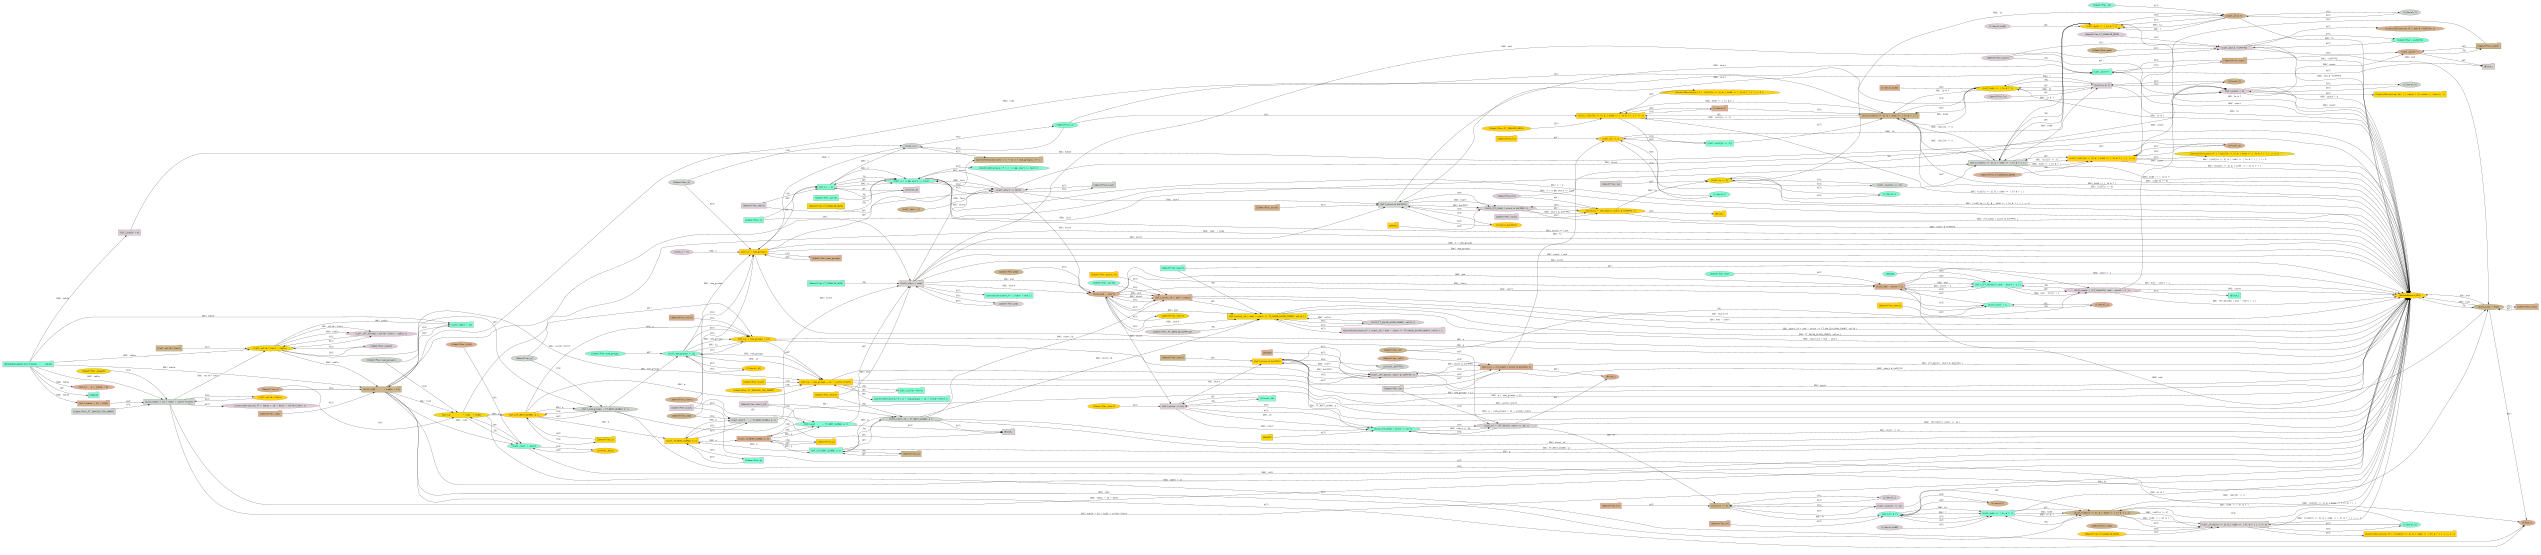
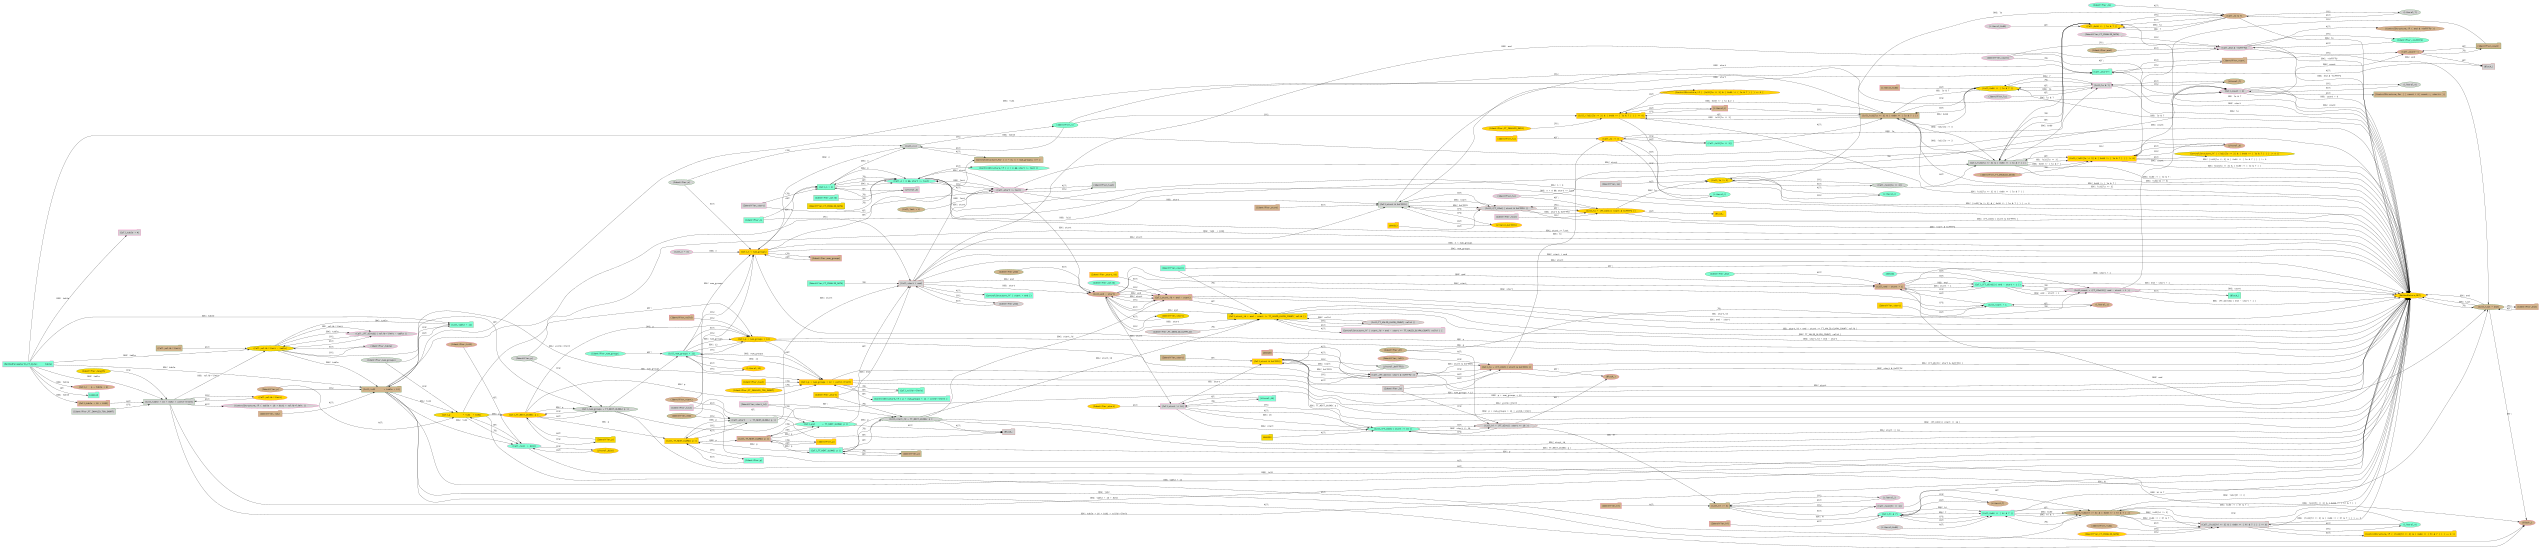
node "(ControlStructure,for ( ; count > 0; count--, start++ ))": fillcolor gold -> tan
edge "(Call,table + 4)" -> "(MethodReturn,RET)": now "(MethodParameterIn,FT_Byte*      table)" -> "(MethodReturn,RET)"
